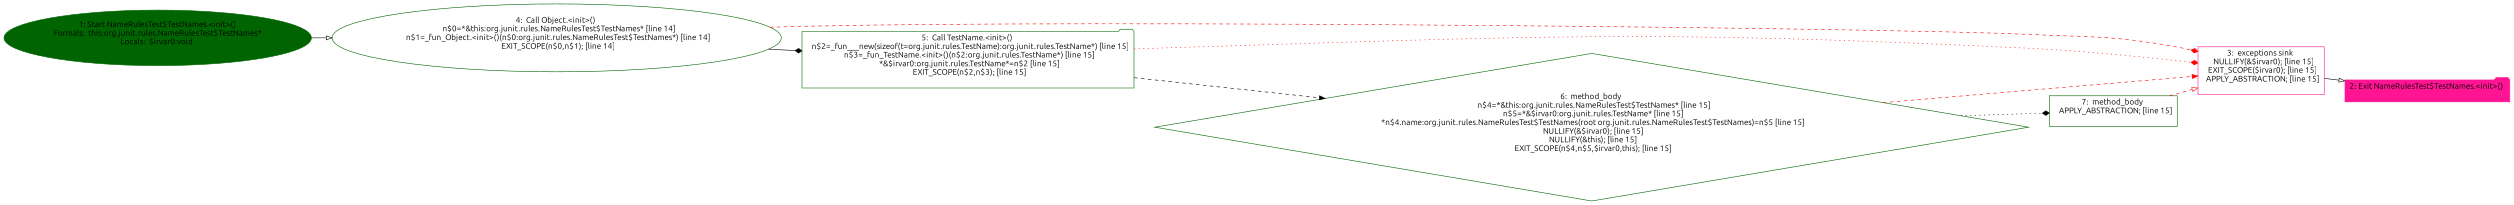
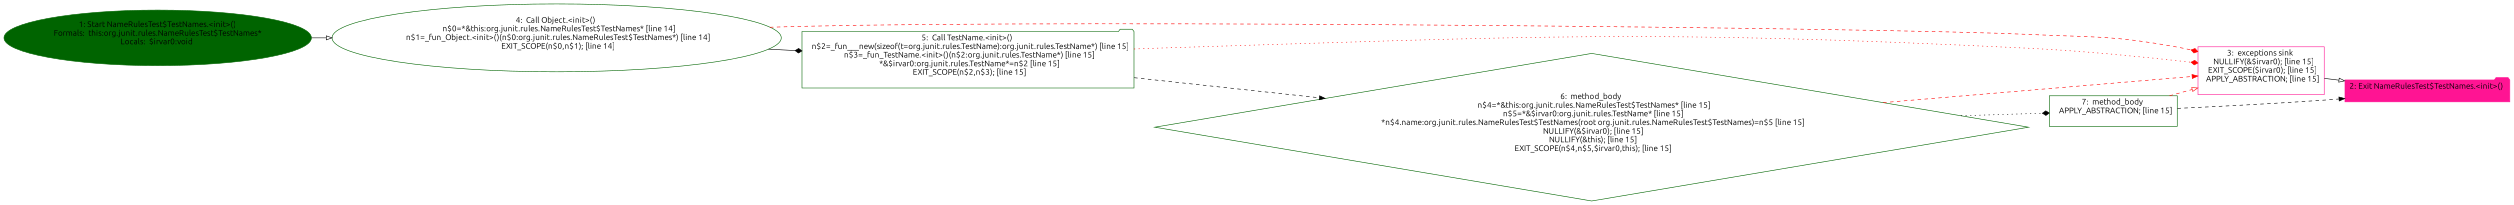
edge "7:  method_body APPLY_ABSTRACTION; [line 15]" -> "2: Exit NameRulesTest$TestNames.<init>()": added
